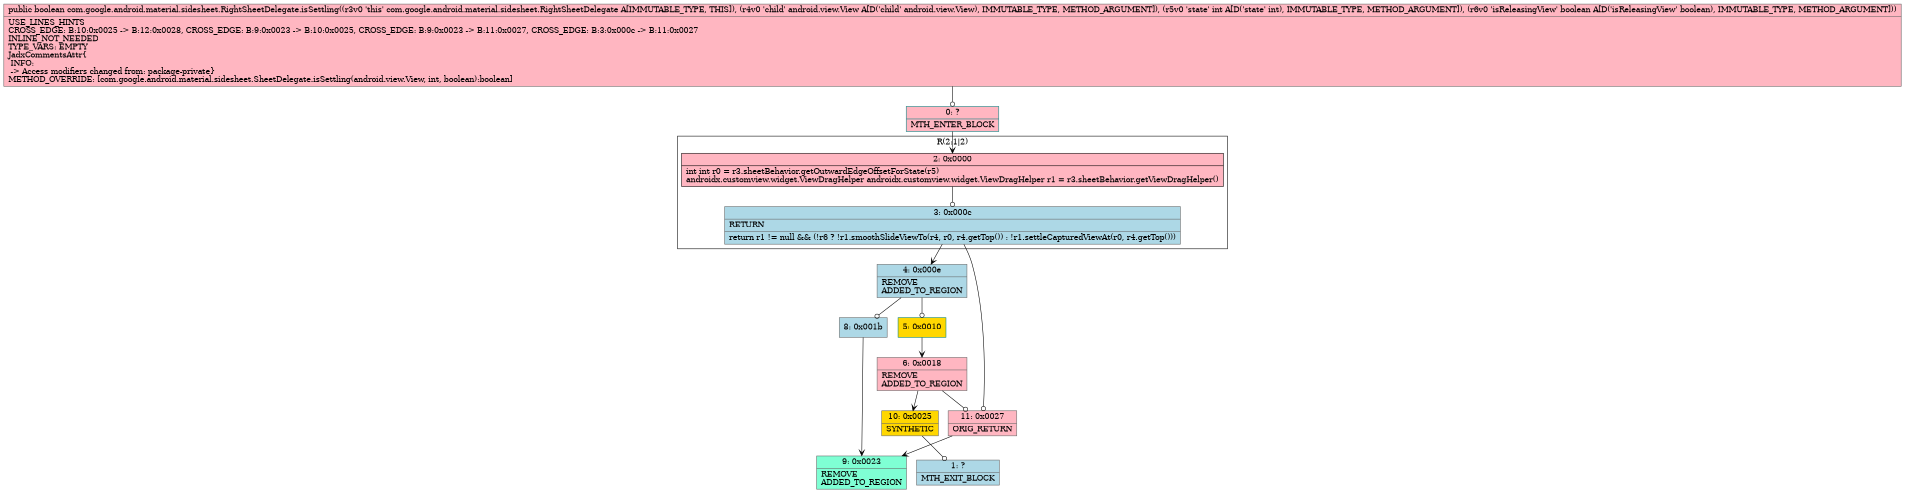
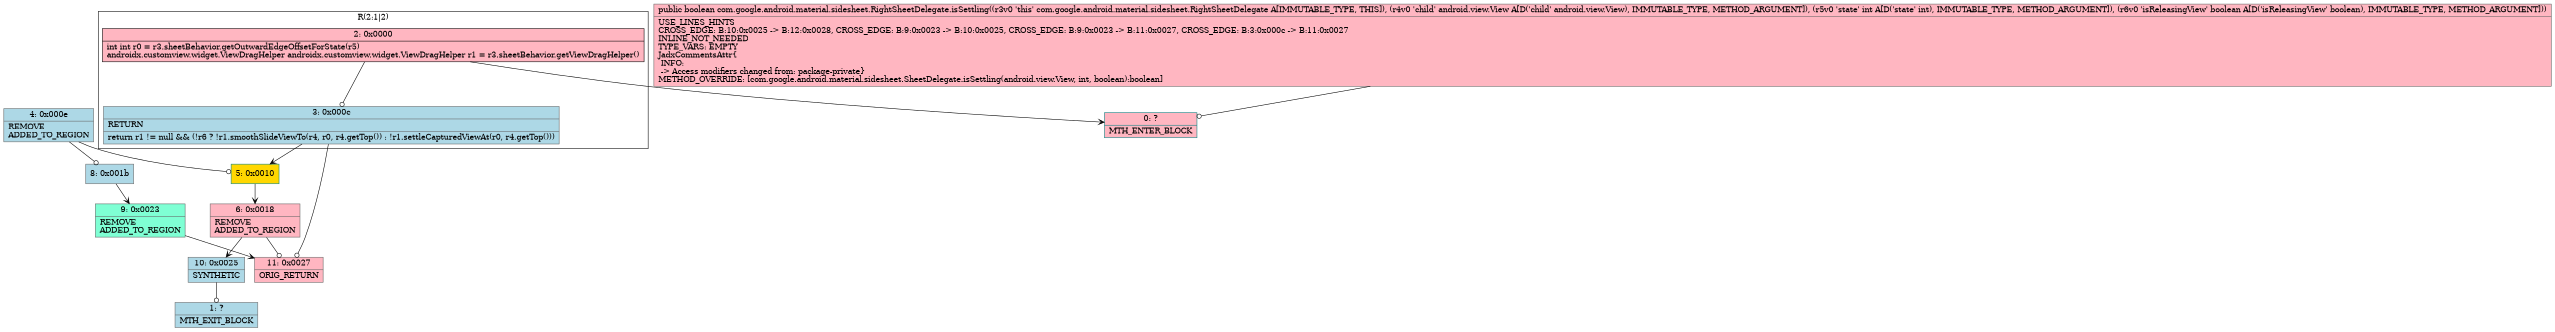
edge "0: ?" -> "2: 0x0000": reversed
edge "3: 0x000c" -> "4: 0x000e": now "3: 0x000c" -> "5: 0x0010"
node "10: 0x0025": fillcolor gold -> lightblue
edge "11: 0x0027" -> "9: 0x0023": reversed
